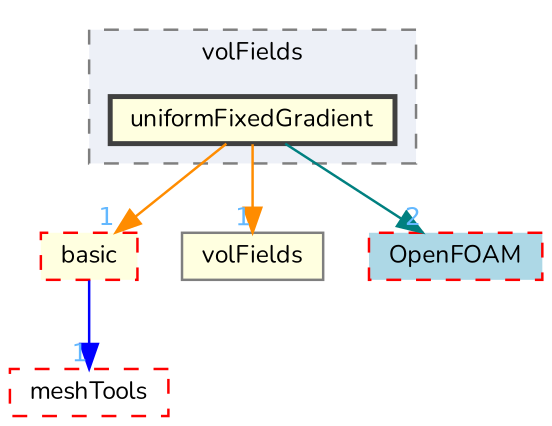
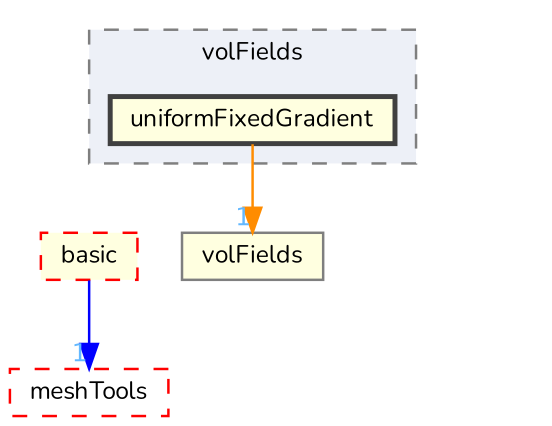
edge "uniformFixedGradient" -> "basic": removed
node "OpenFOAM": removed
